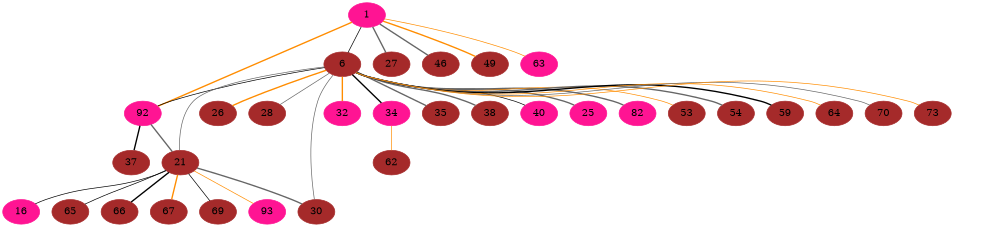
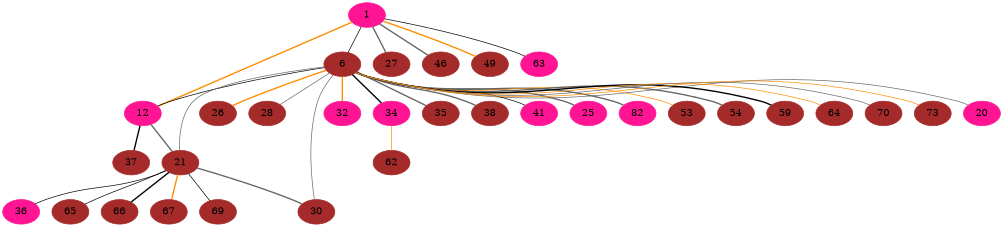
edge "1" -- "63": color darkorange -> black
node "92": label "92" -> "12"
node "40": label "40" -> "41"
node "20": added
node "16": label "16" -> "36"
node "93": removed
